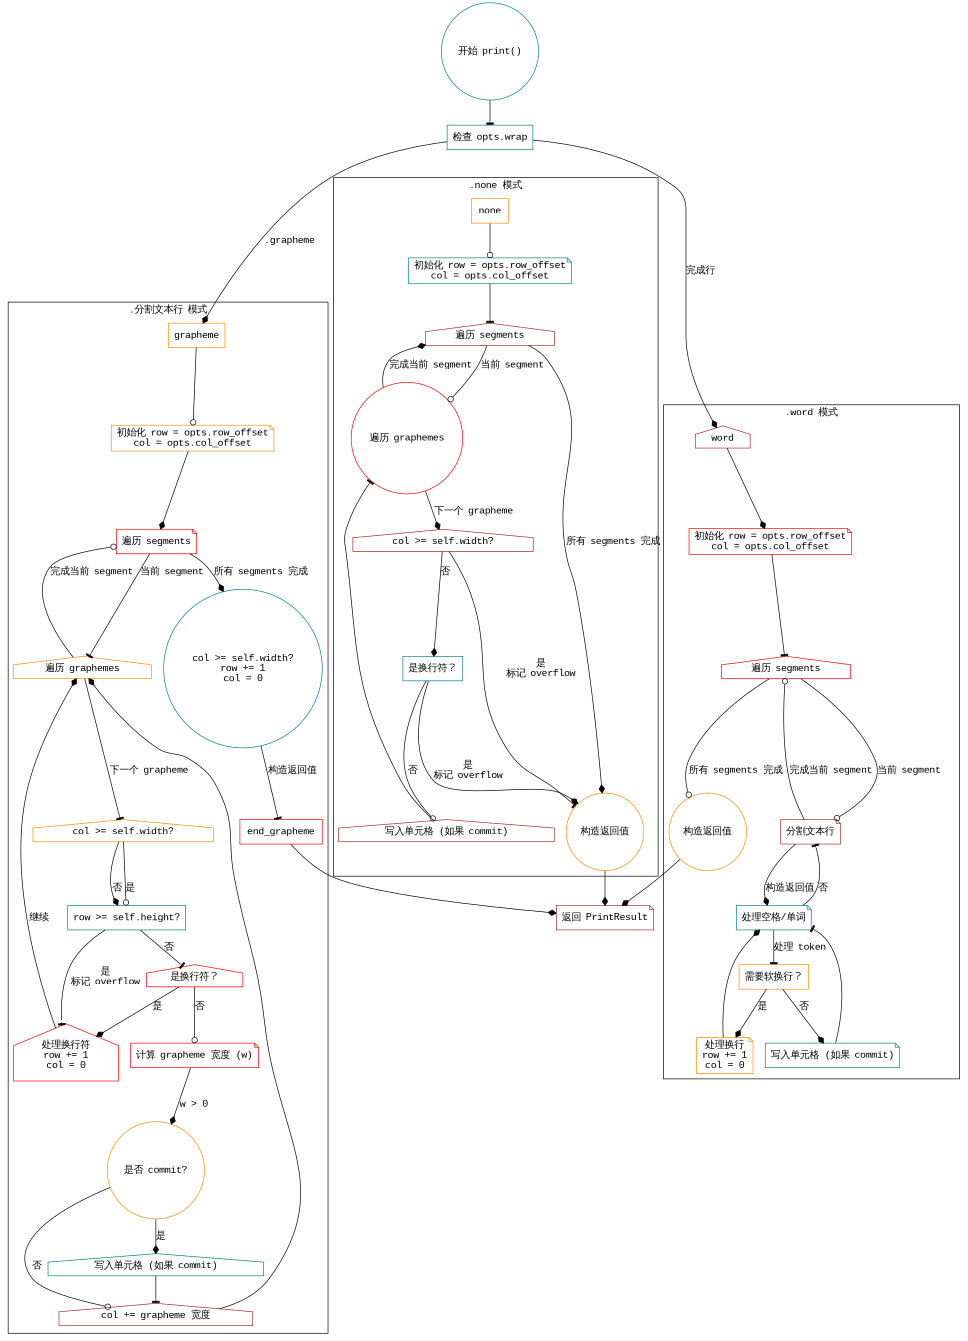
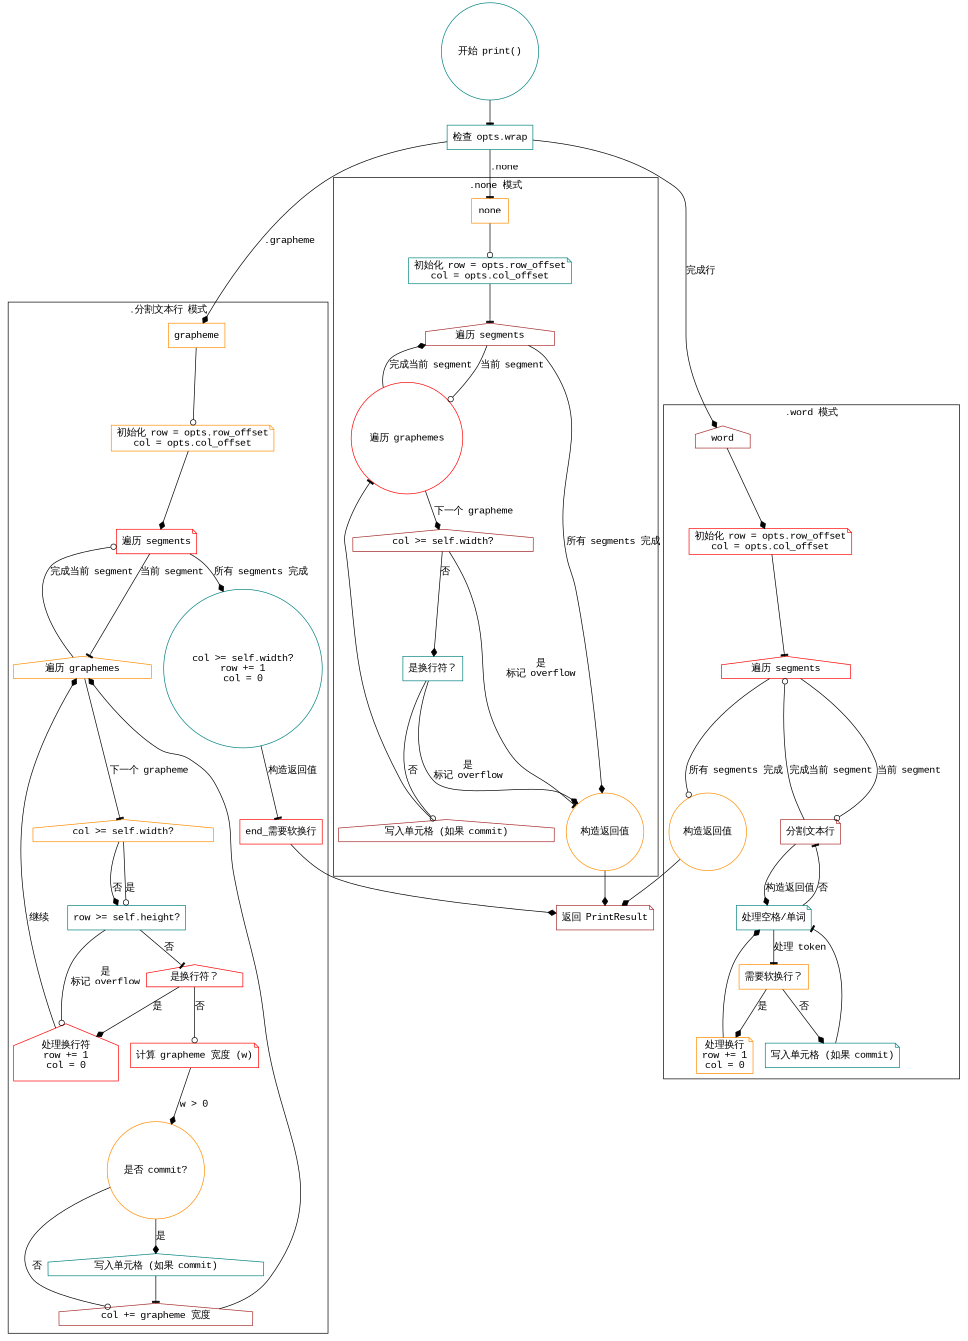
edge "检查 opts.wrap" -> "none": added, label ".none"
node "end_grapheme": label "end_grapheme" -> "end_需要软换行"
edge "row >= self.height?" -> "处理换行符 row += 1 col = 0": arrowhead tee -> odot
